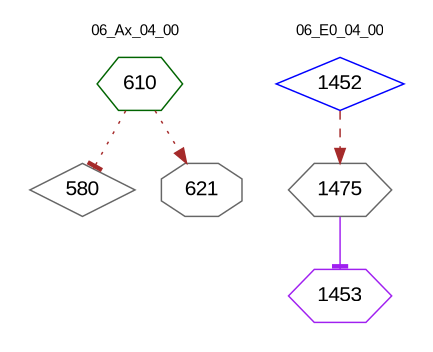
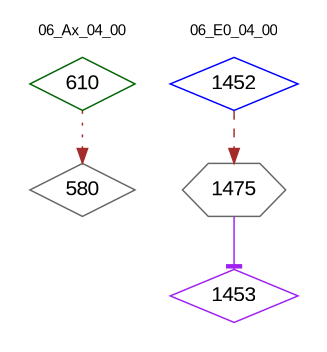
node "610": shape hexagon -> diamond
edge "610" -> "580": arrowhead tee -> normal
node "621": removed
node "1453": shape hexagon -> diamond
